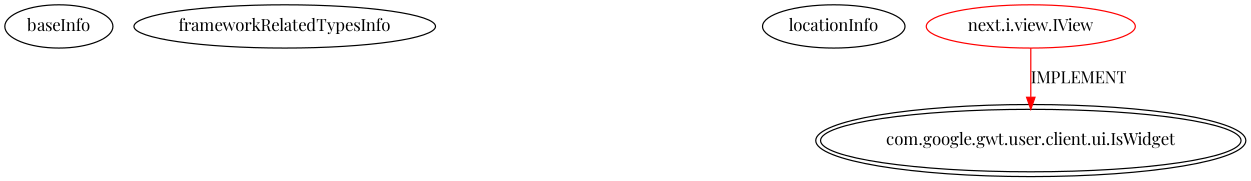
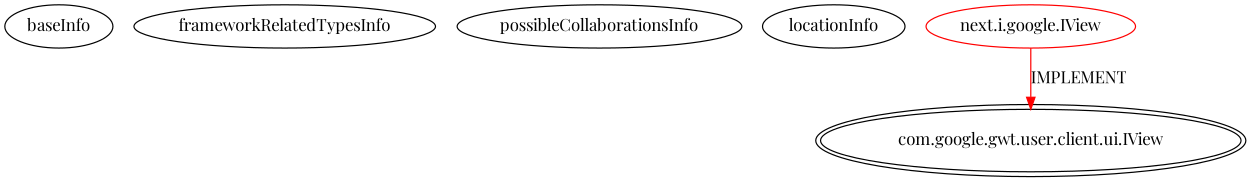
node "possibleCollaborationsInfo": added
node "next.i.view.IView": label "next.i.view.IView" -> "next.i.google.IView"
node "com.google.gwt.user.client.ui.IsWidget": label "com.google.gwt.user.client.ui.IsWidget" -> "com.google.gwt.user.client.ui.IView"
